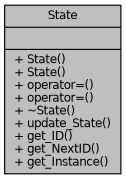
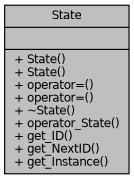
node "State": text "+ update_State()" -> "+ operator_State()"
